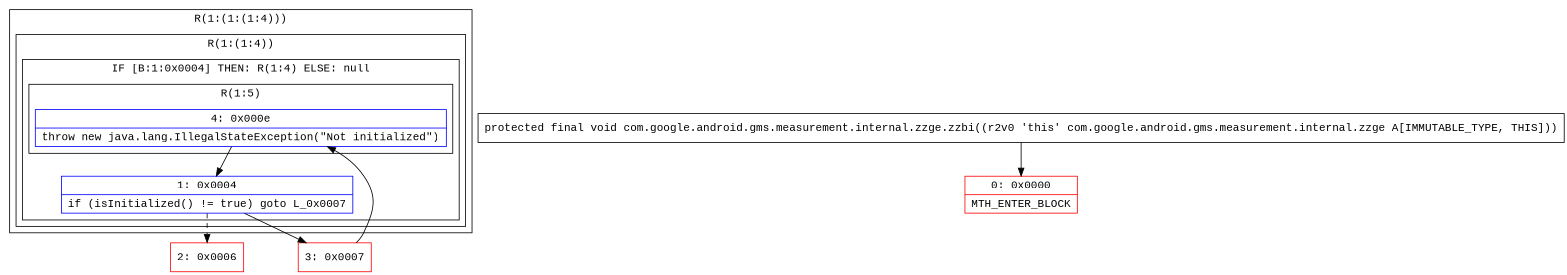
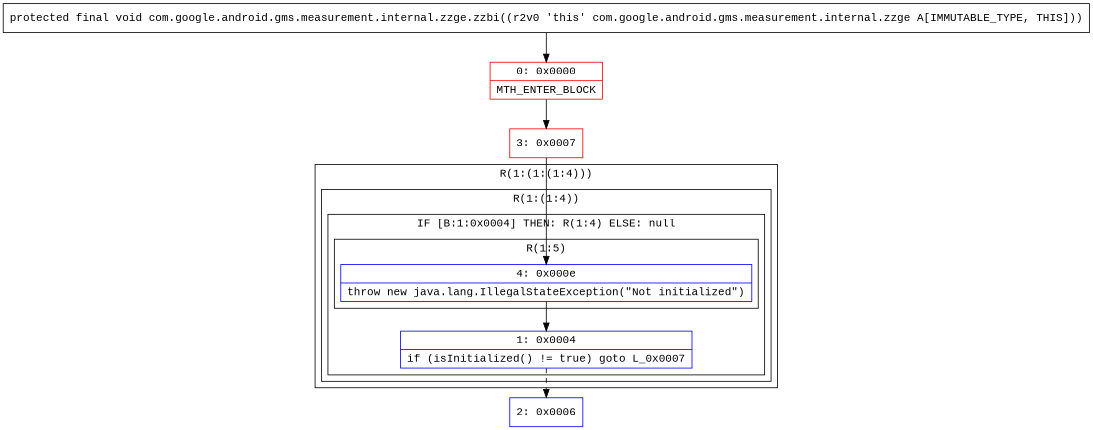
edge "1: 0x0004" -> "3: 0x0007": now "0: 0x0000" -> "3: 0x0007"
node "2: 0x0006": color red -> blue
